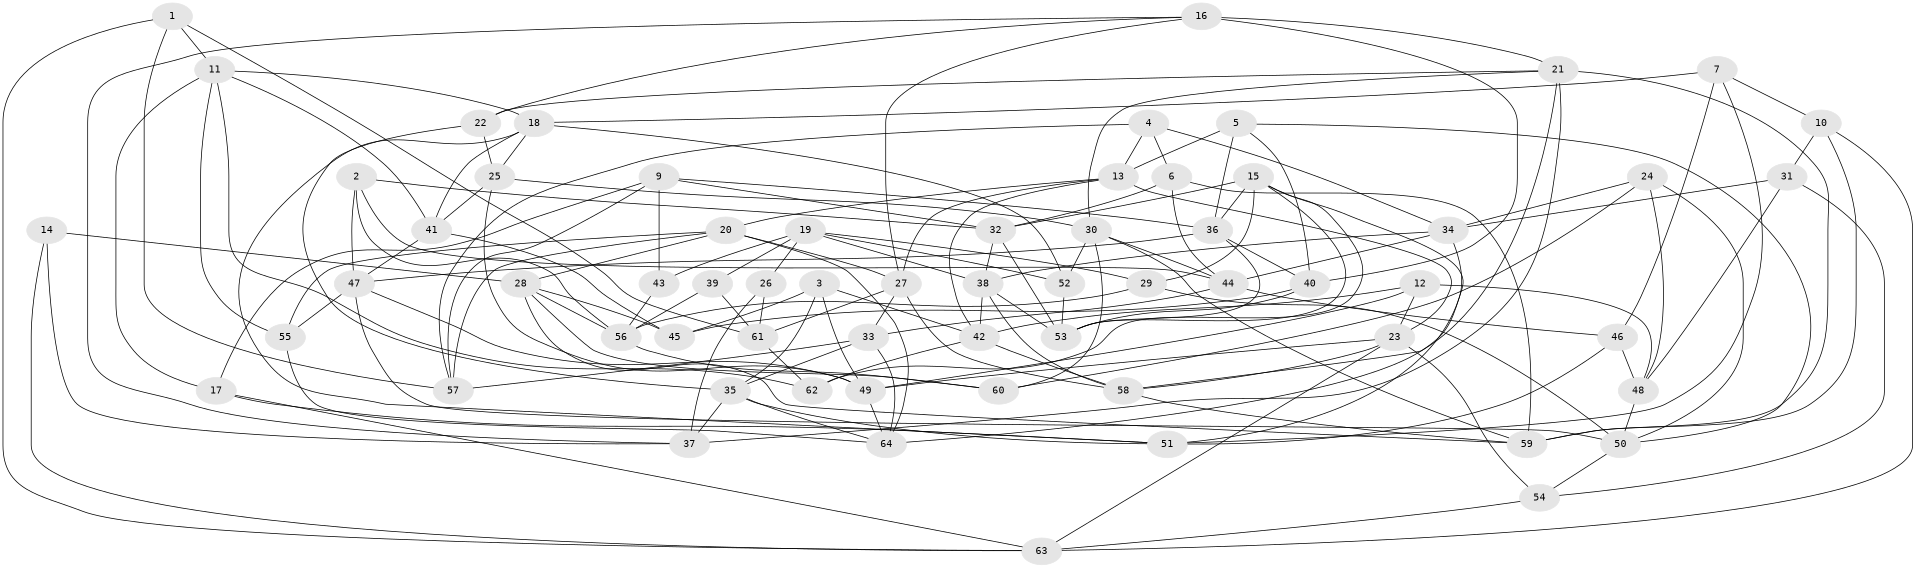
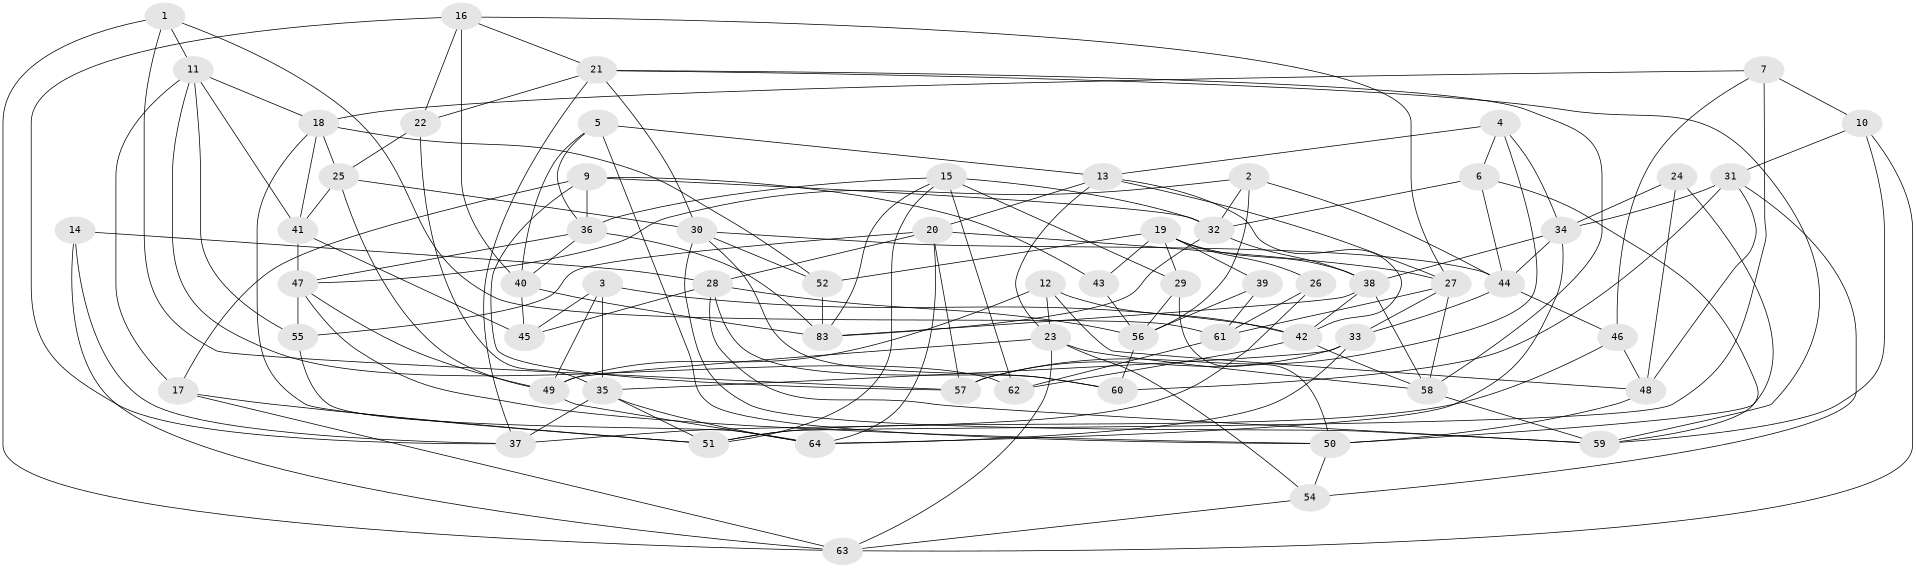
edge "24" -- "60": now "31" -- "60"
node "53": label "53" -> "83"
